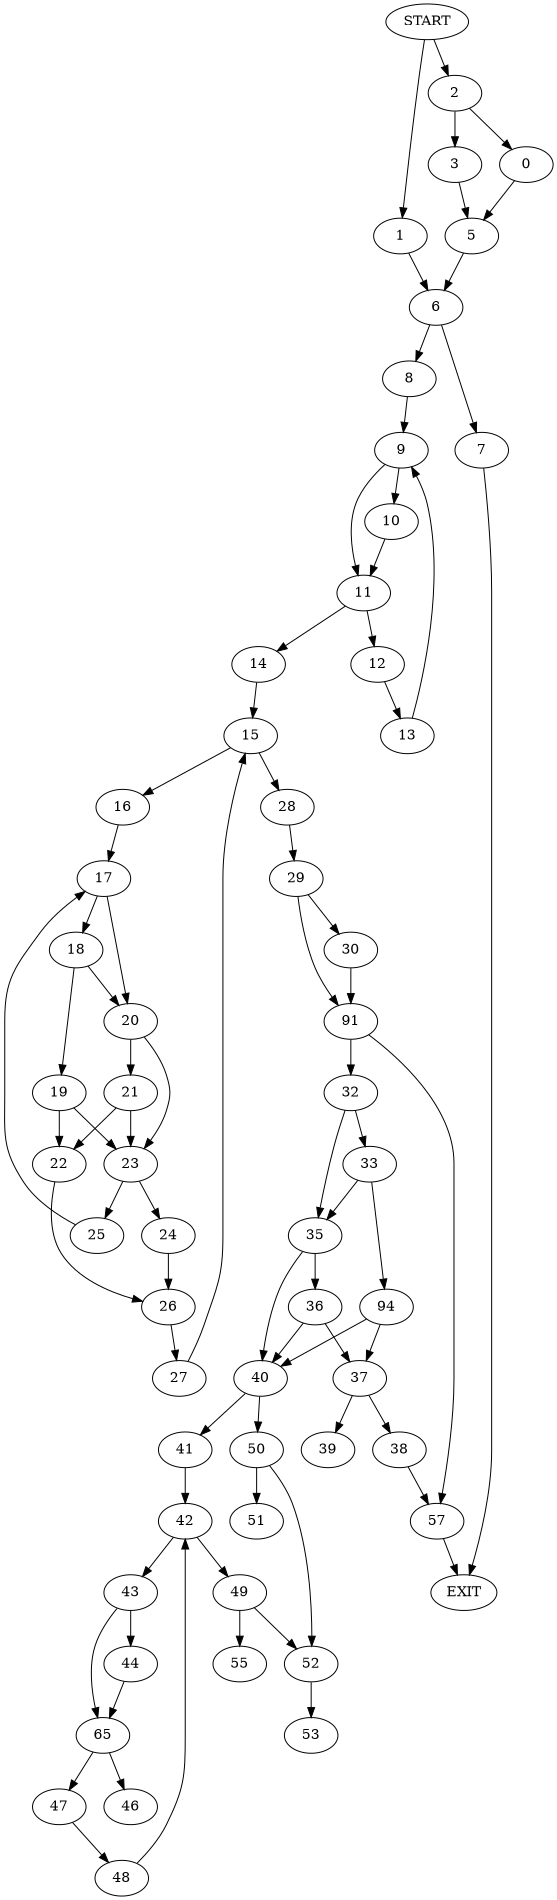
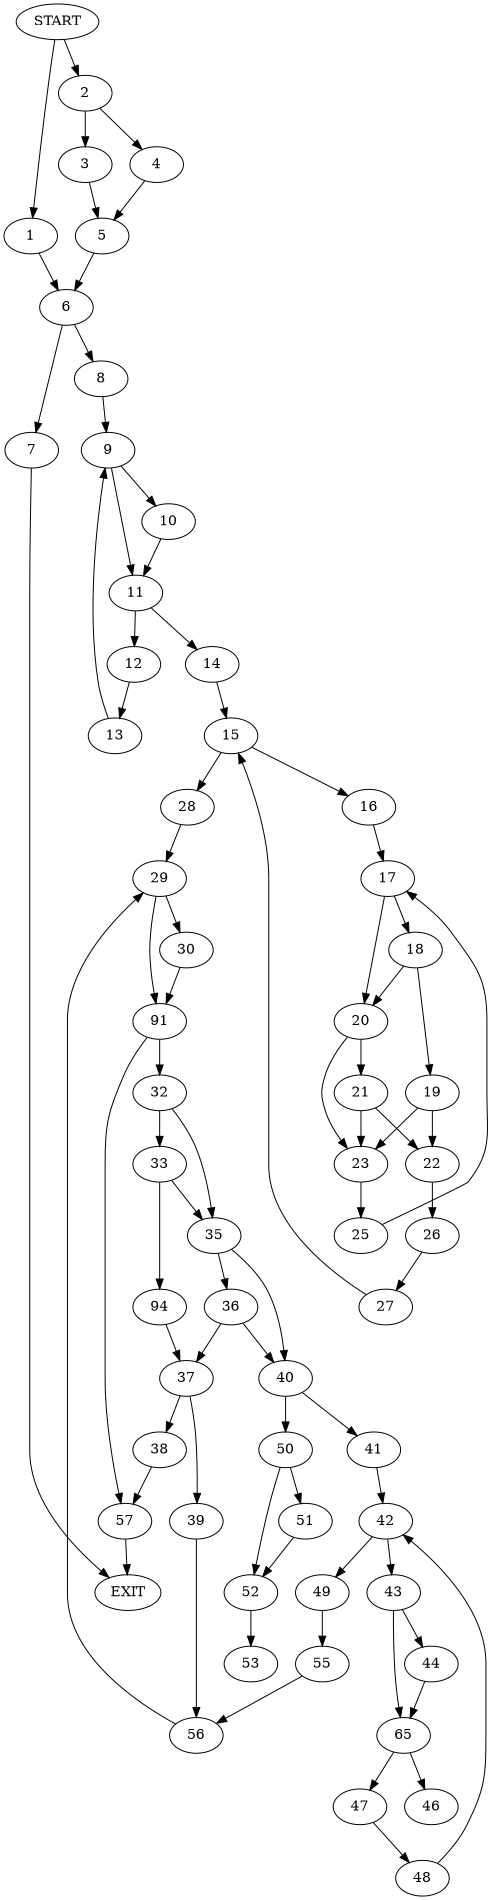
node "0": label "0" -> "4"
node "24": removed
edge "94" -> "40": removed
edge "49" -> "52": now "51" -> "52"
node "56": added
